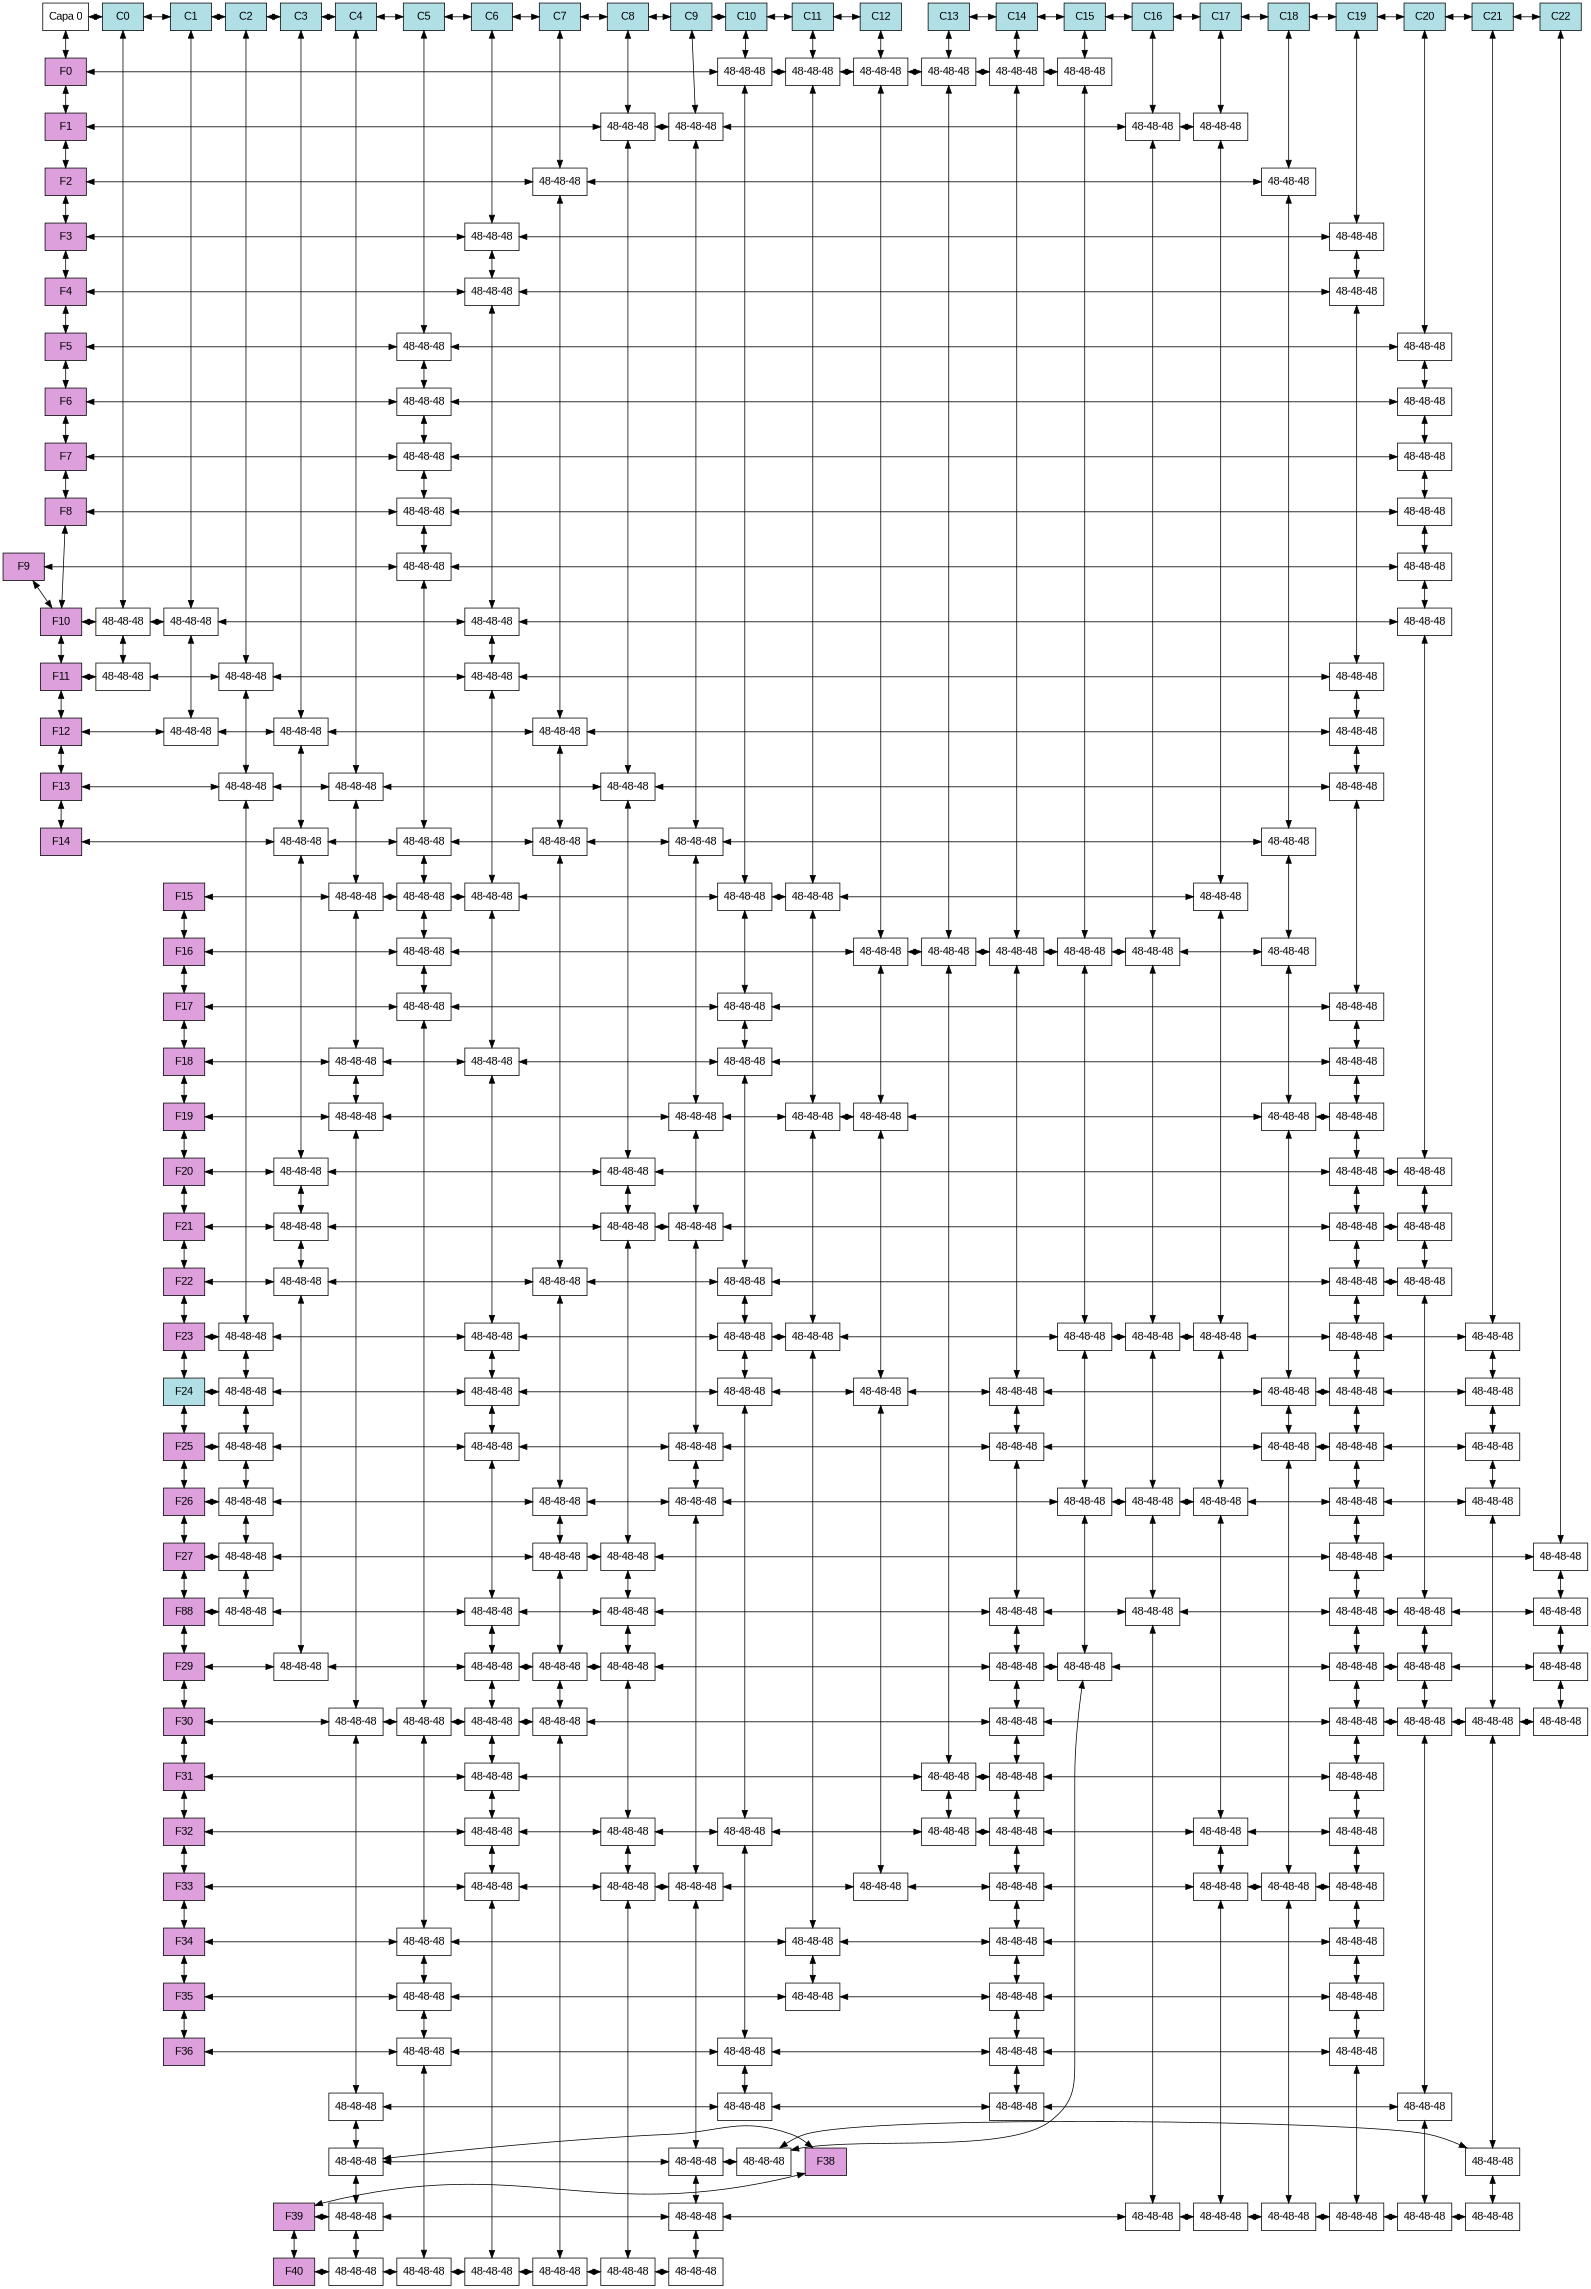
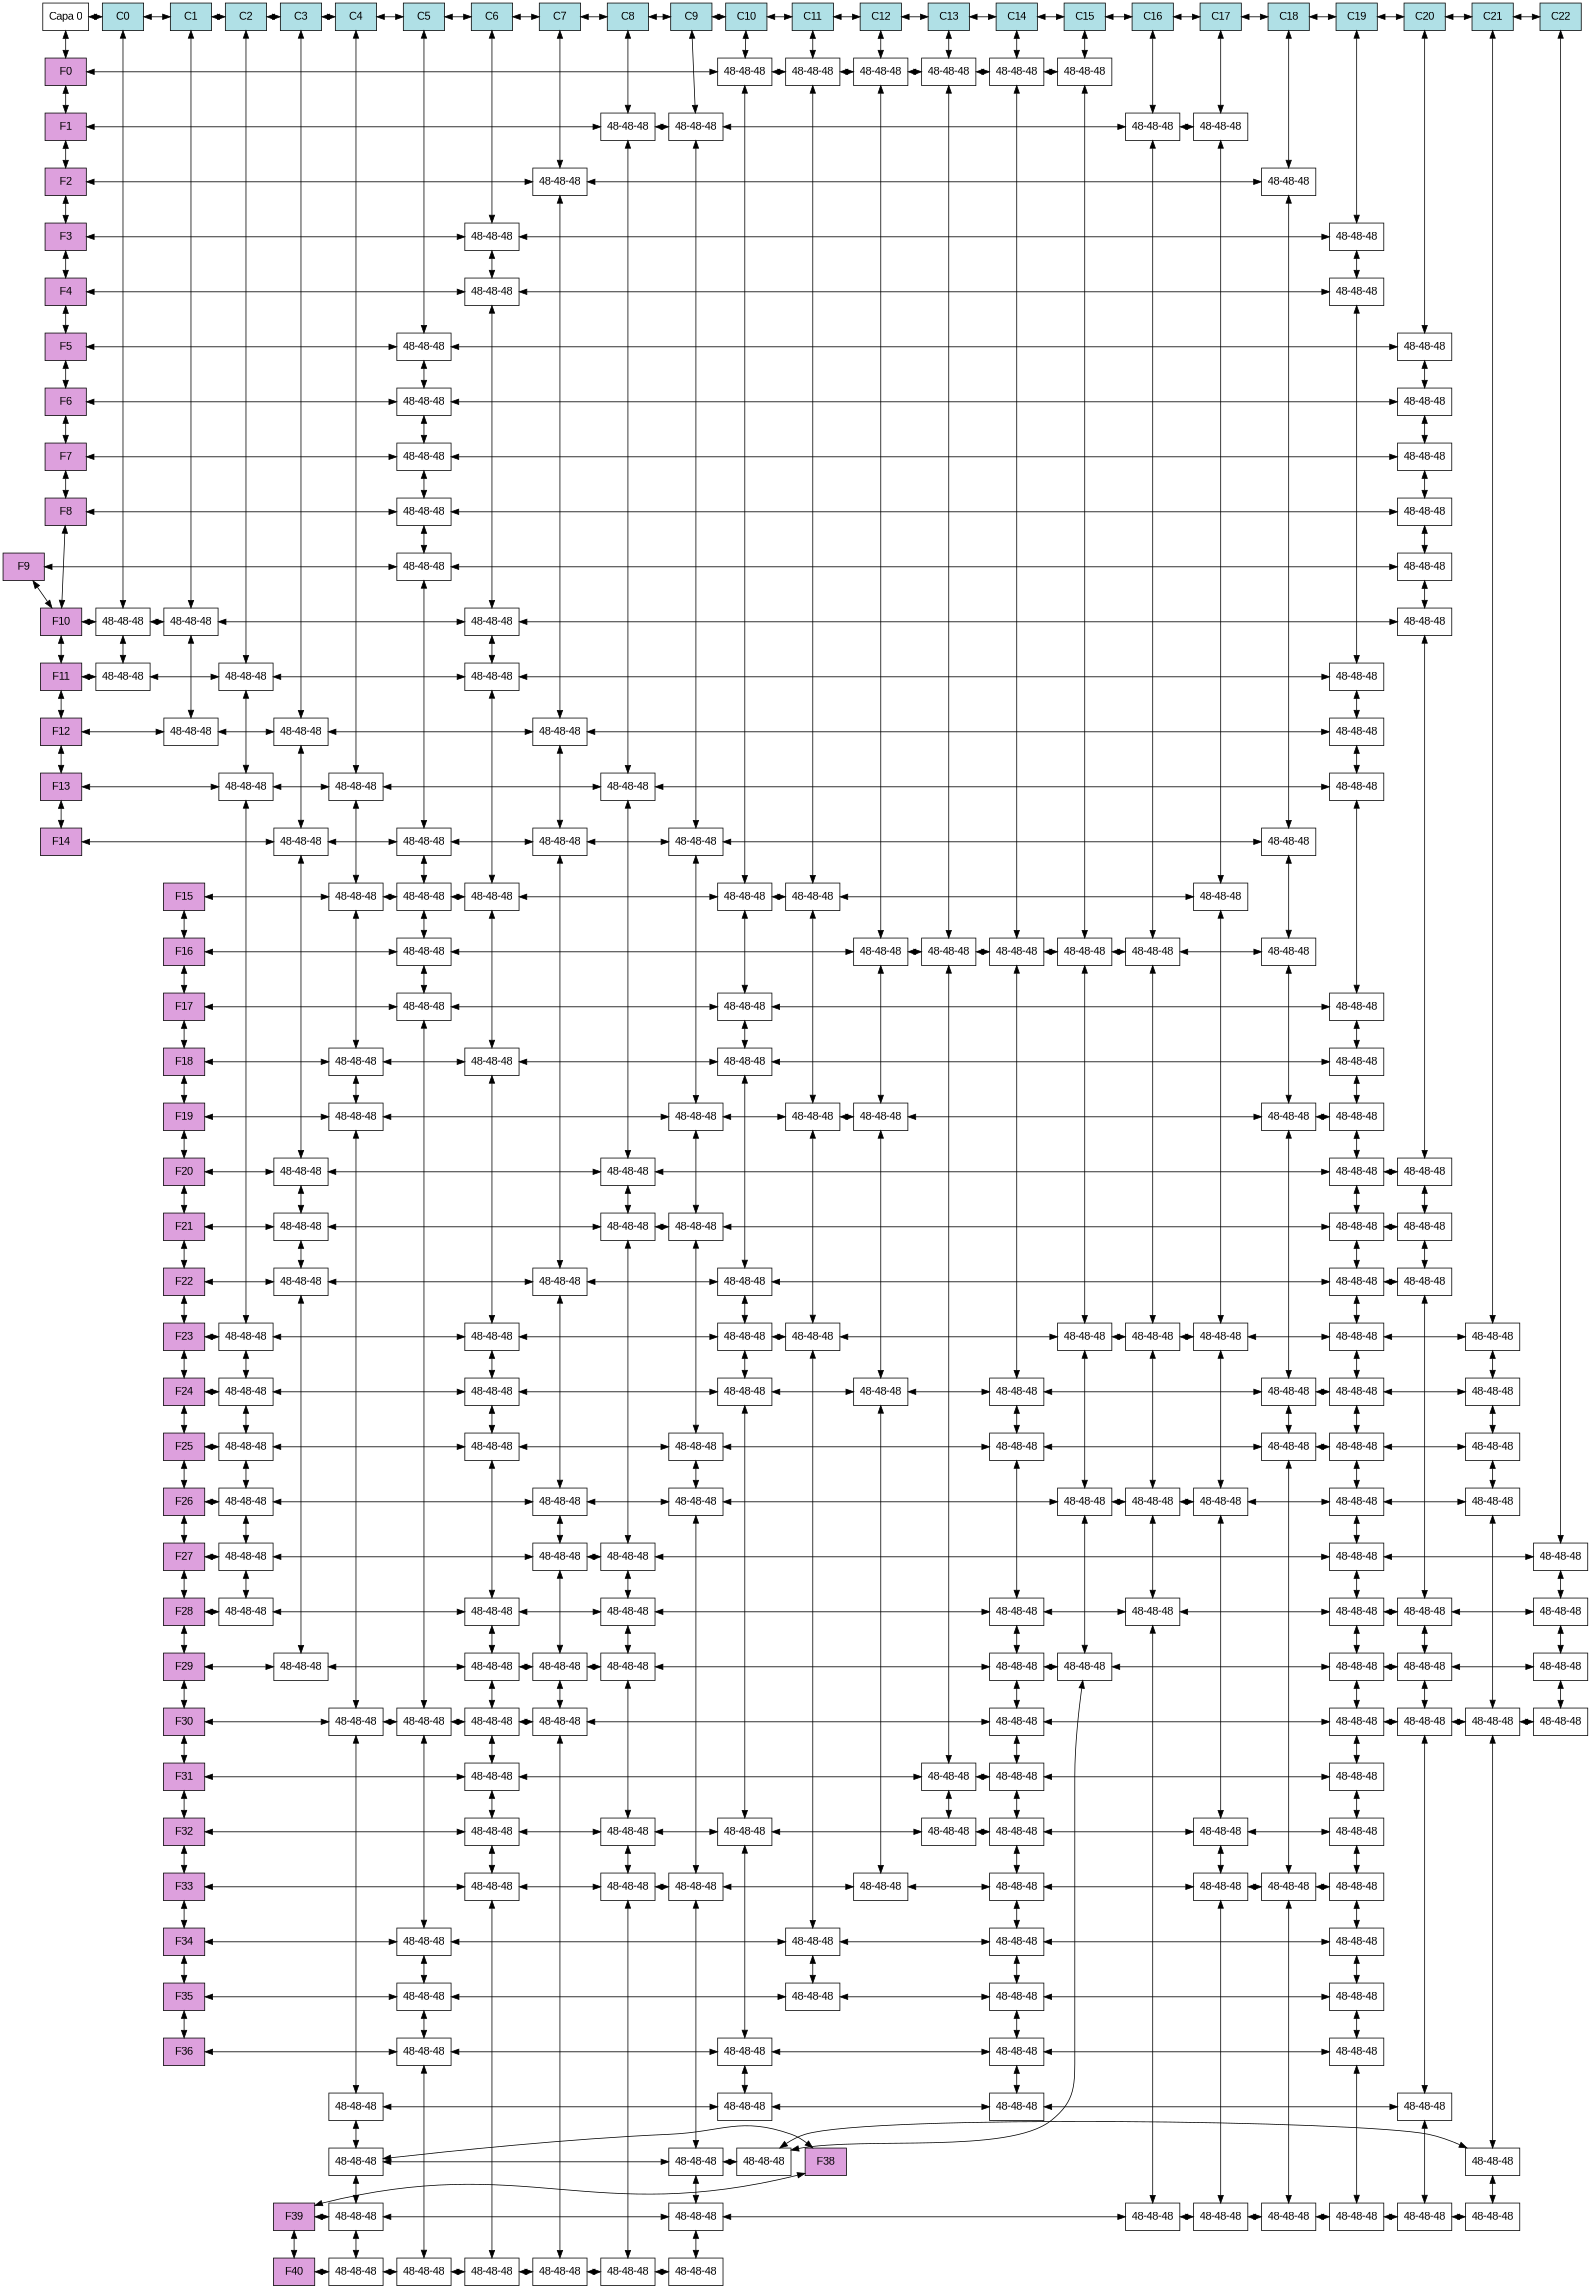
edge "C12" -- "C13": added
node "F24": fillcolor powderblue -> plum
node "F88": label "F88" -> "F28"
